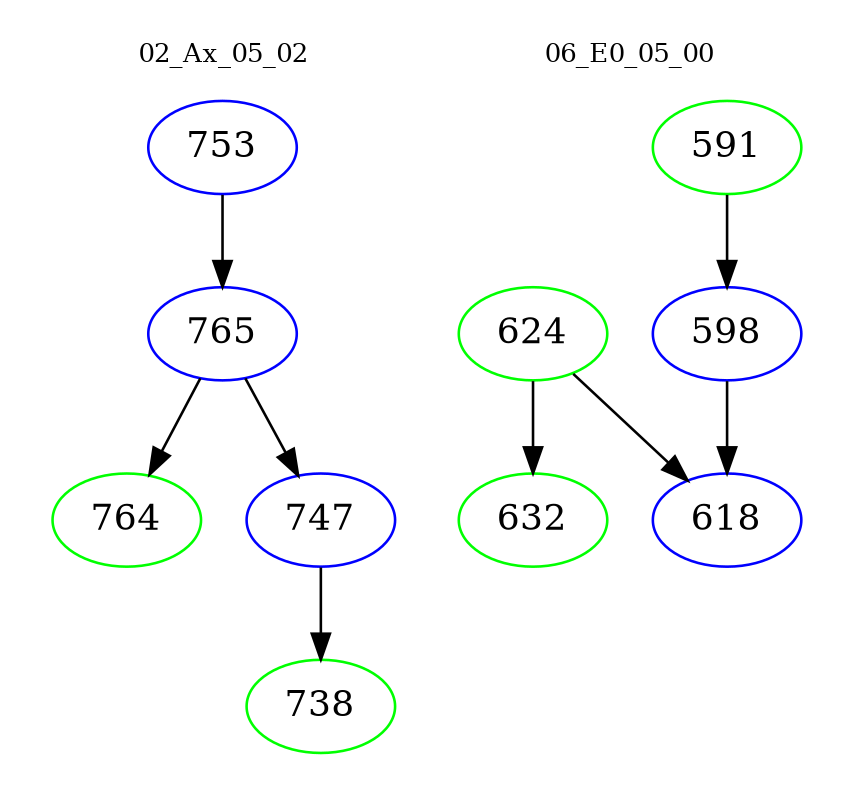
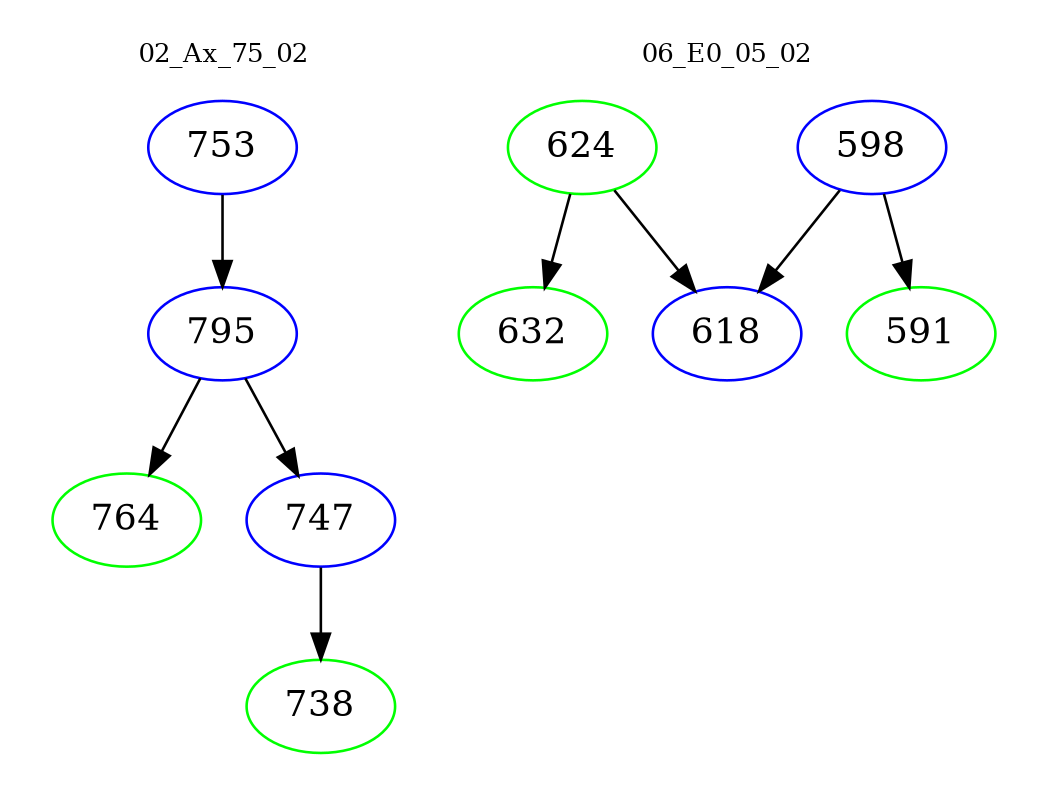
cluster "02_Ax_05_02": label "02_Ax_05_02" -> "02_Ax_75_02"
cluster "06_E0_05_00": label "06_E0_05_00" -> "06_E0_05_02"
edge "591" -> "598": reversed
node "765": label "765" -> "795"
